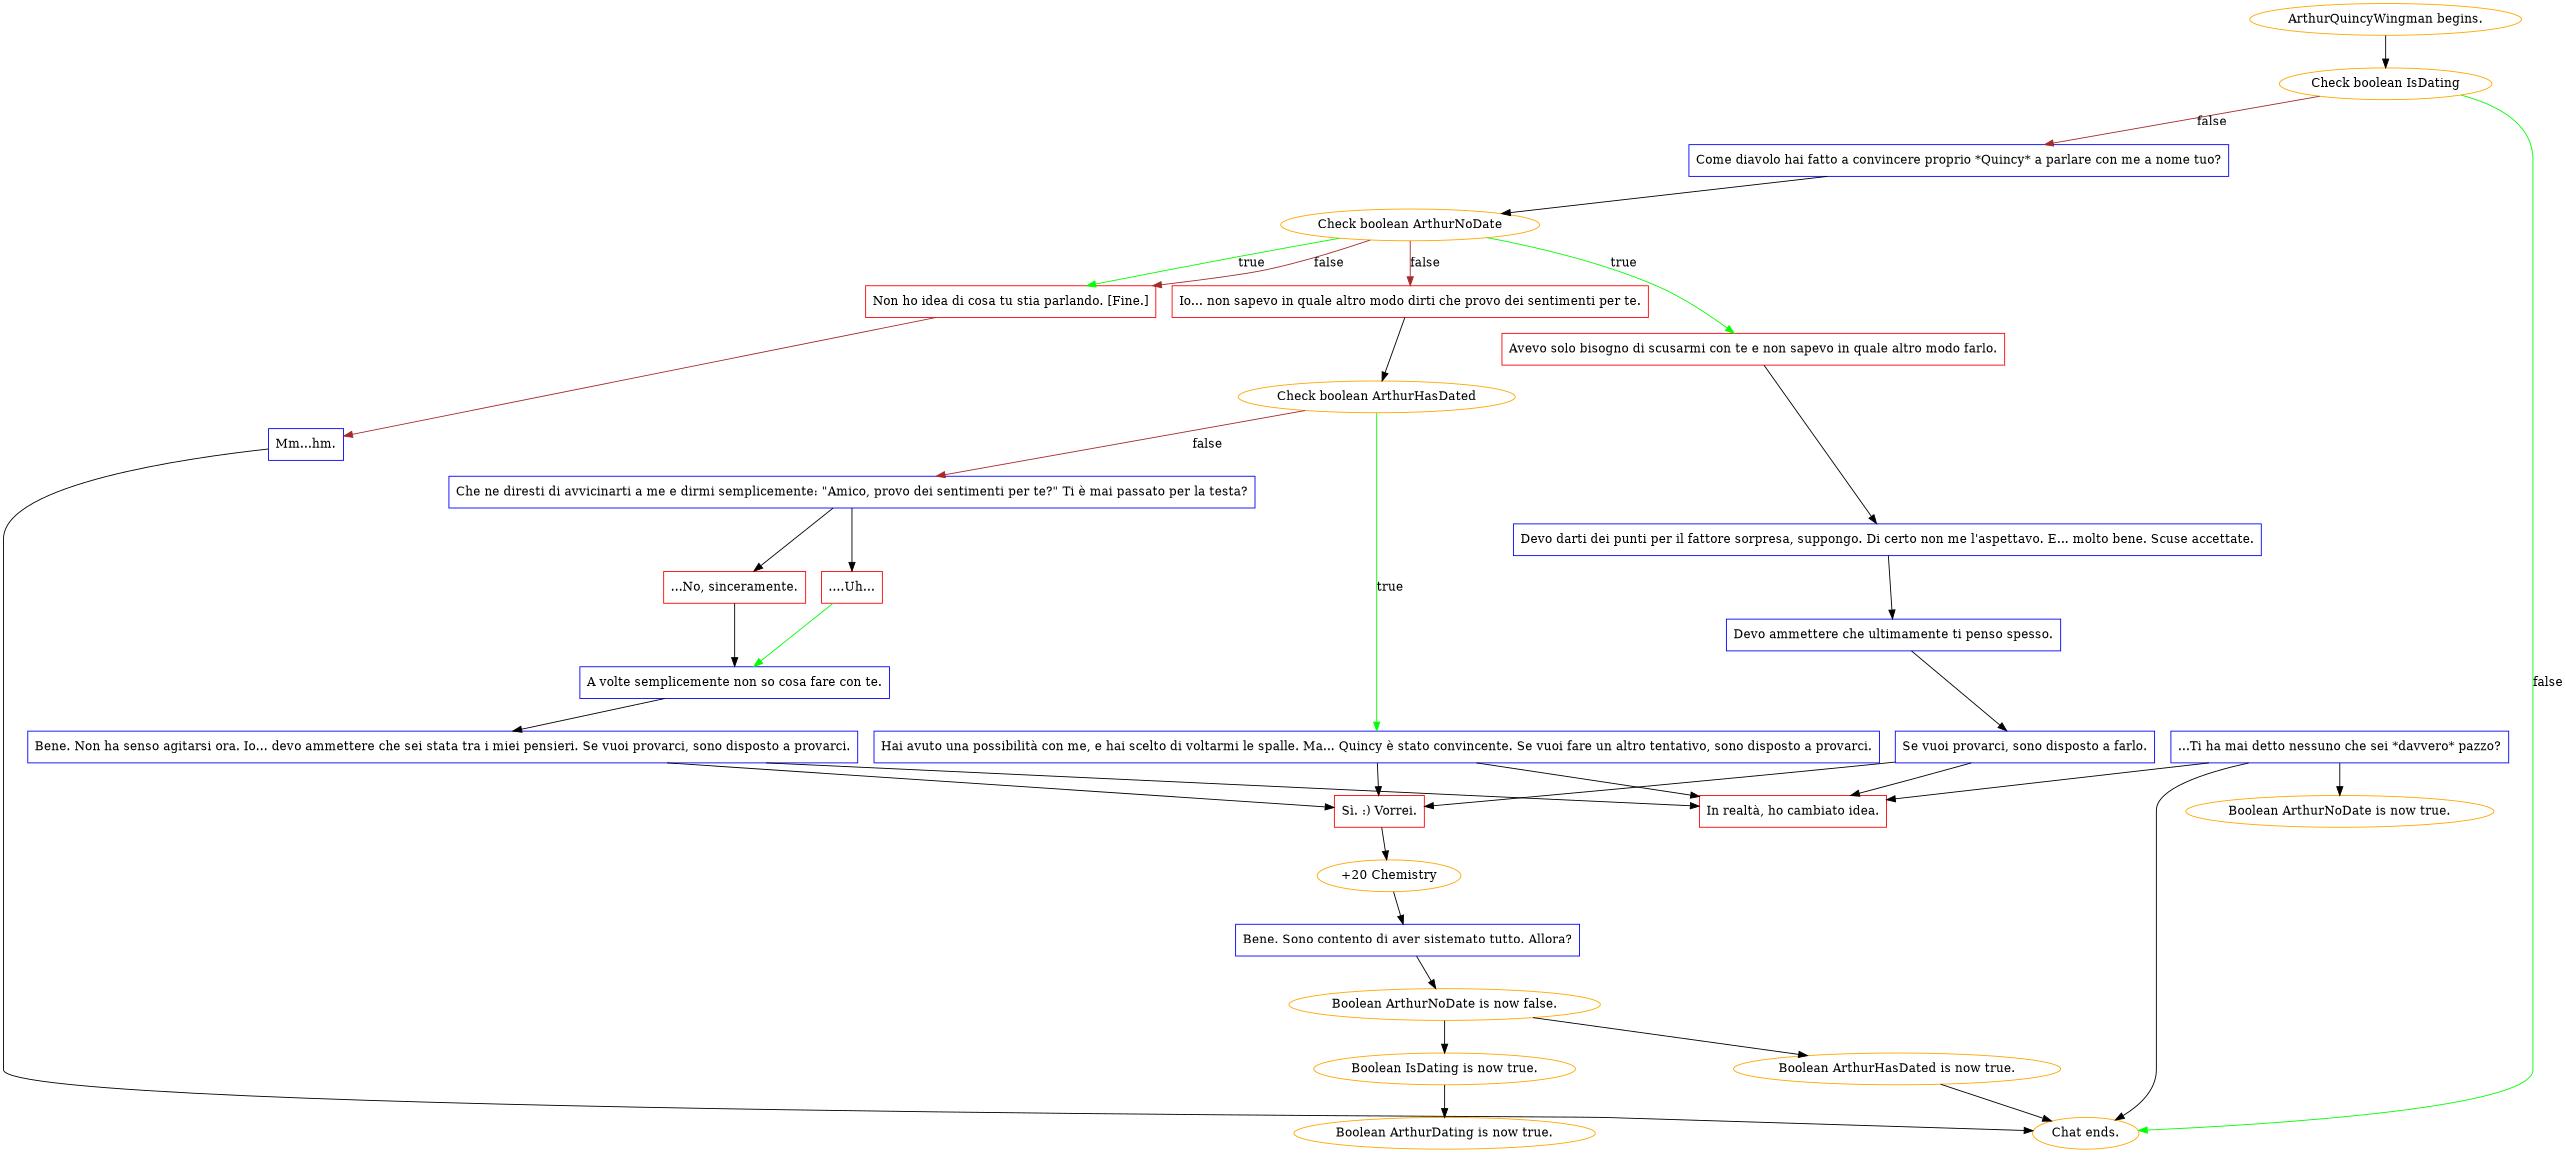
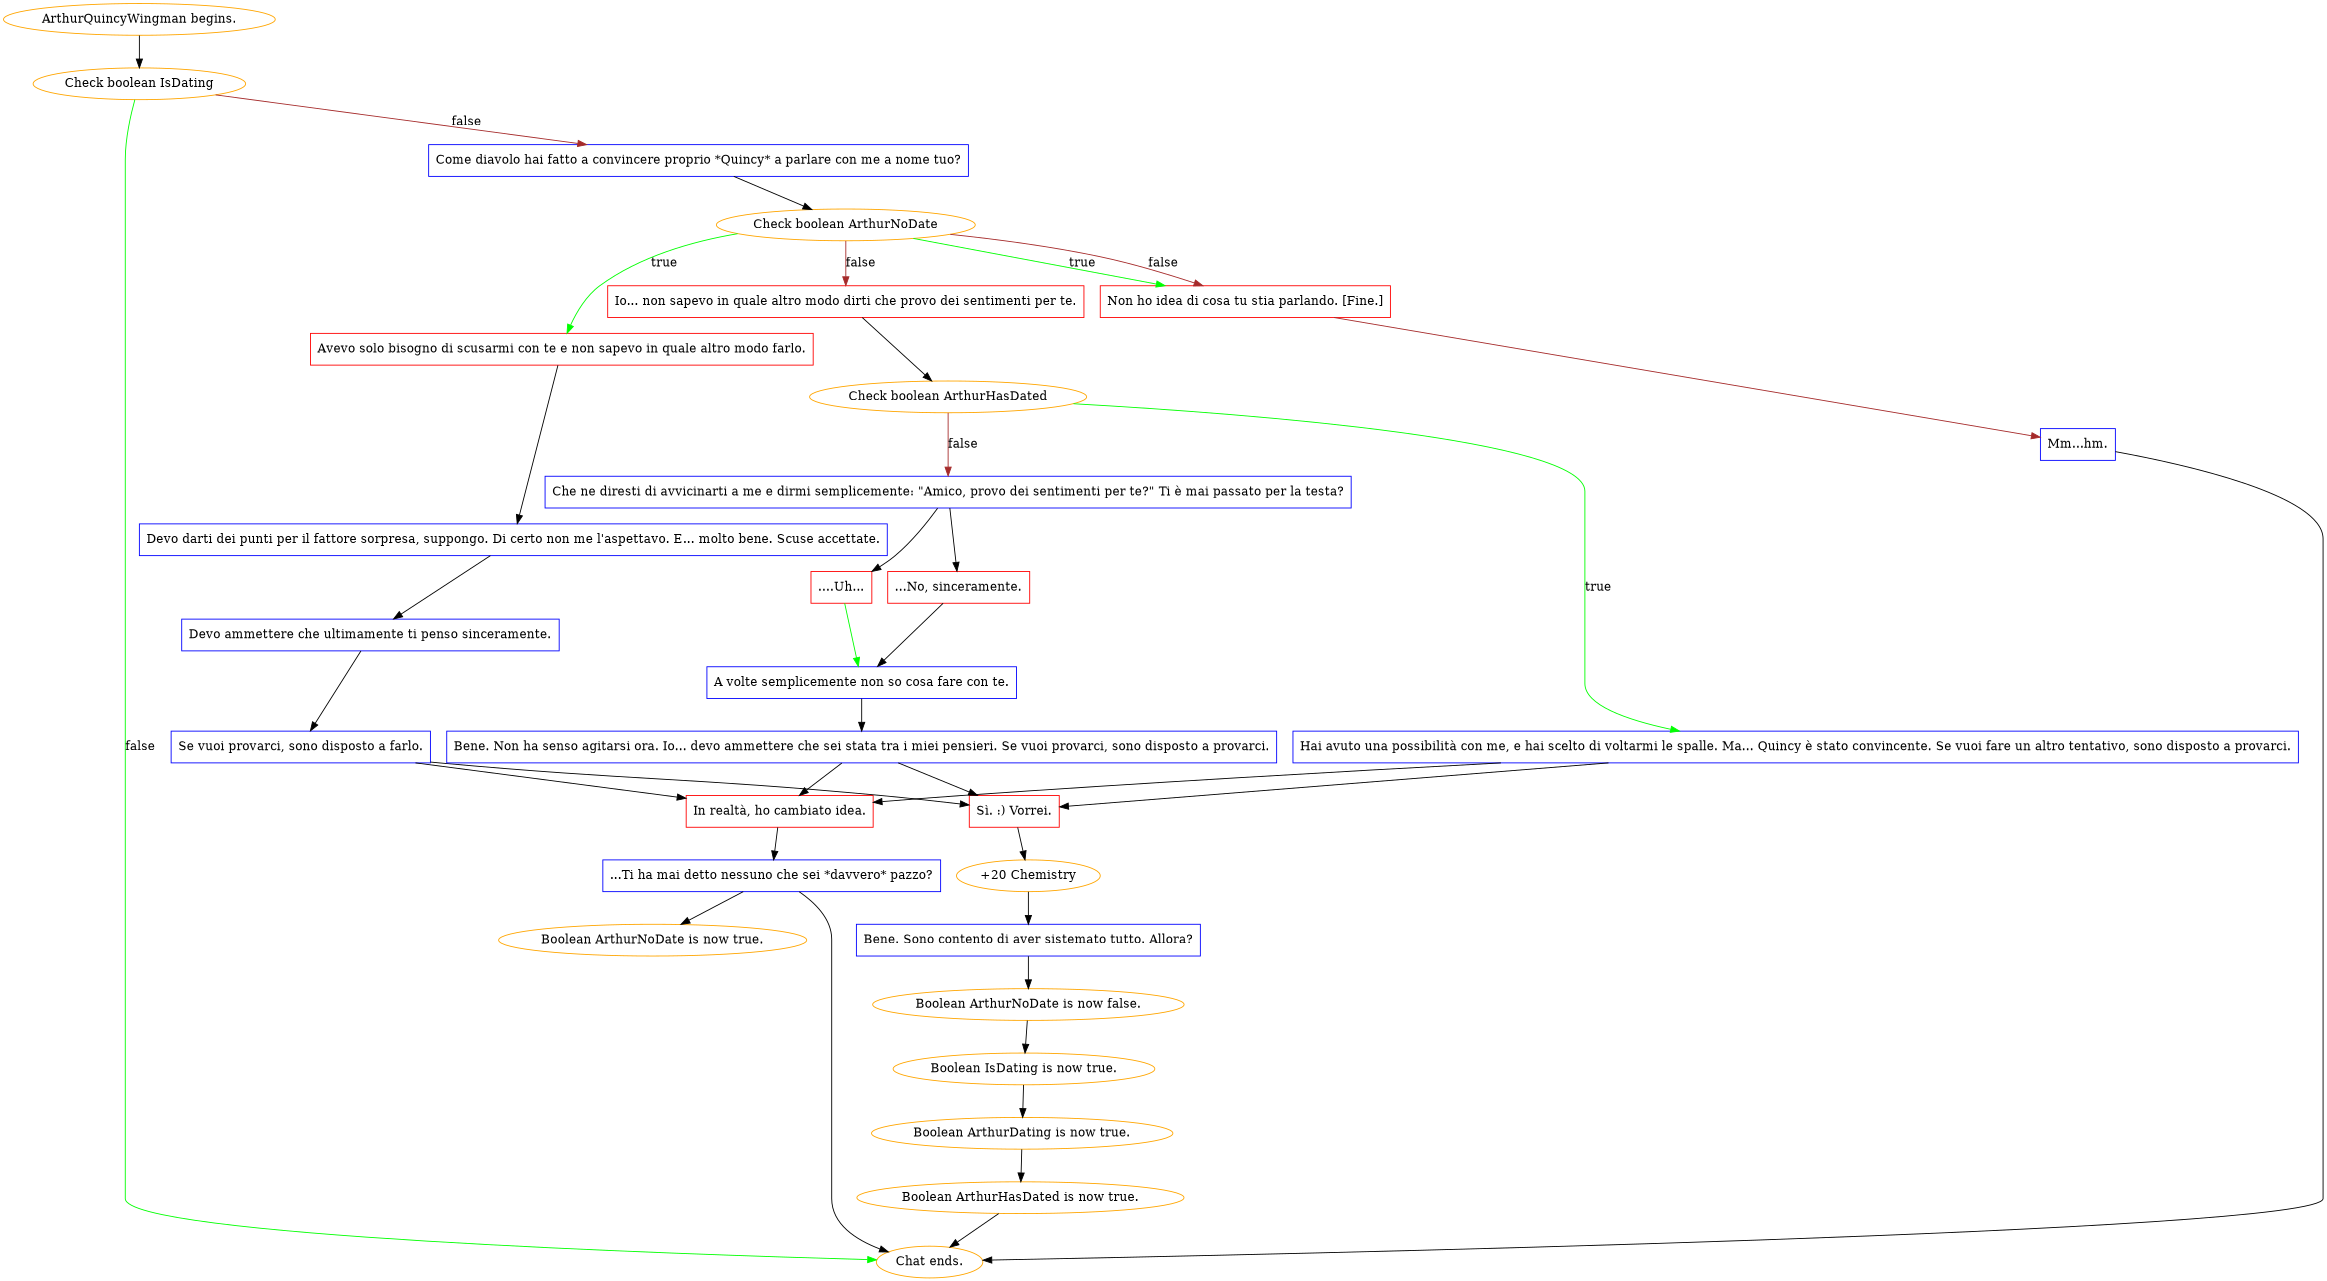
node "Devo ammettere che ultimamente ti penso spesso.": label "Devo ammettere che ultimamente ti penso spesso." -> "Devo ammettere che ultimamente ti penso sinceramente."
edge "...Ti ha mai detto nessuno che sei *davvero* pazzo?" -> "In realtà, ho cambiato idea.": reversed
edge "Boolean ArthurNoDate is now false." -> "Boolean ArthurHasDated is now true.": now "Boolean ArthurDating is now true." -> "Boolean ArthurHasDated is now true."
